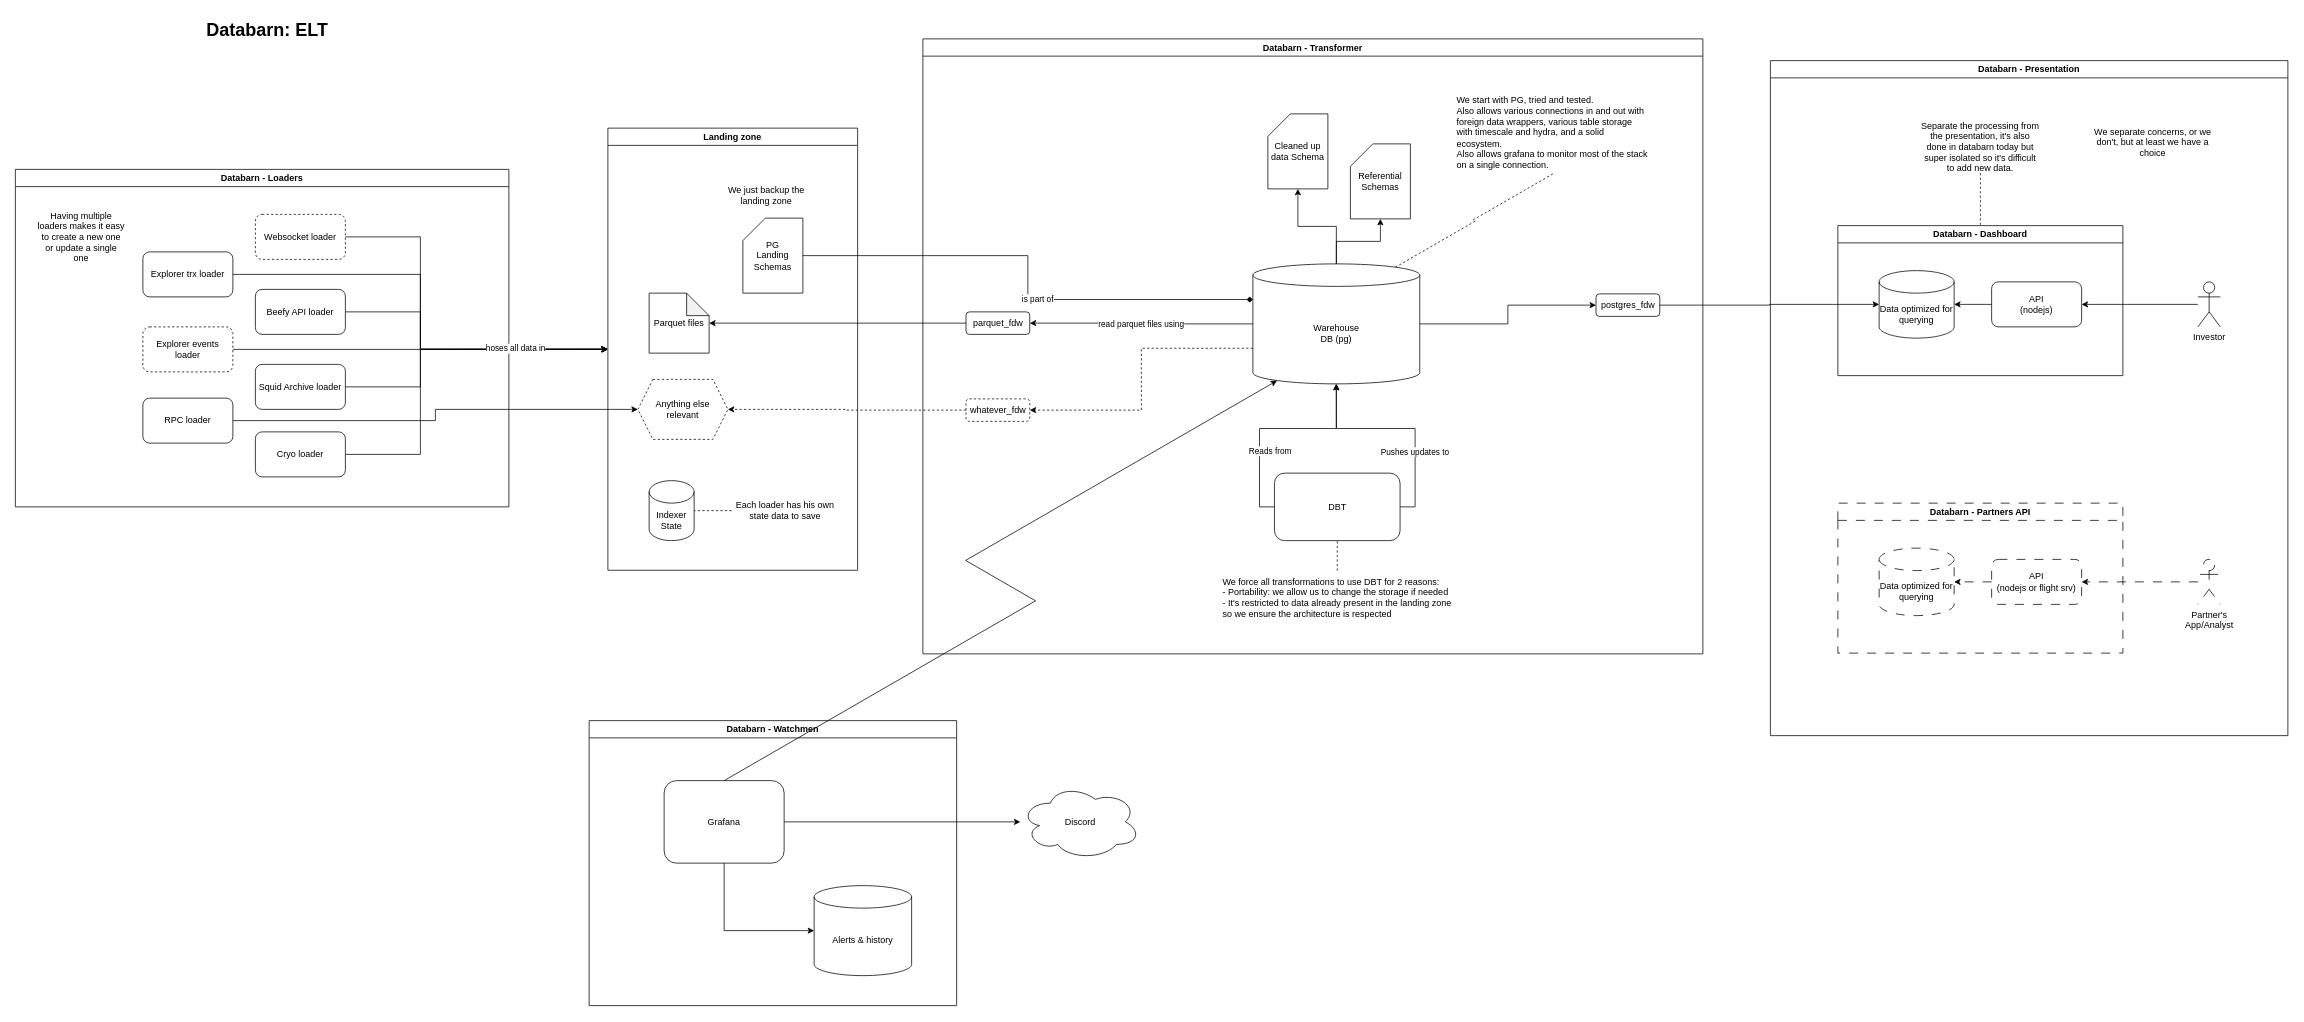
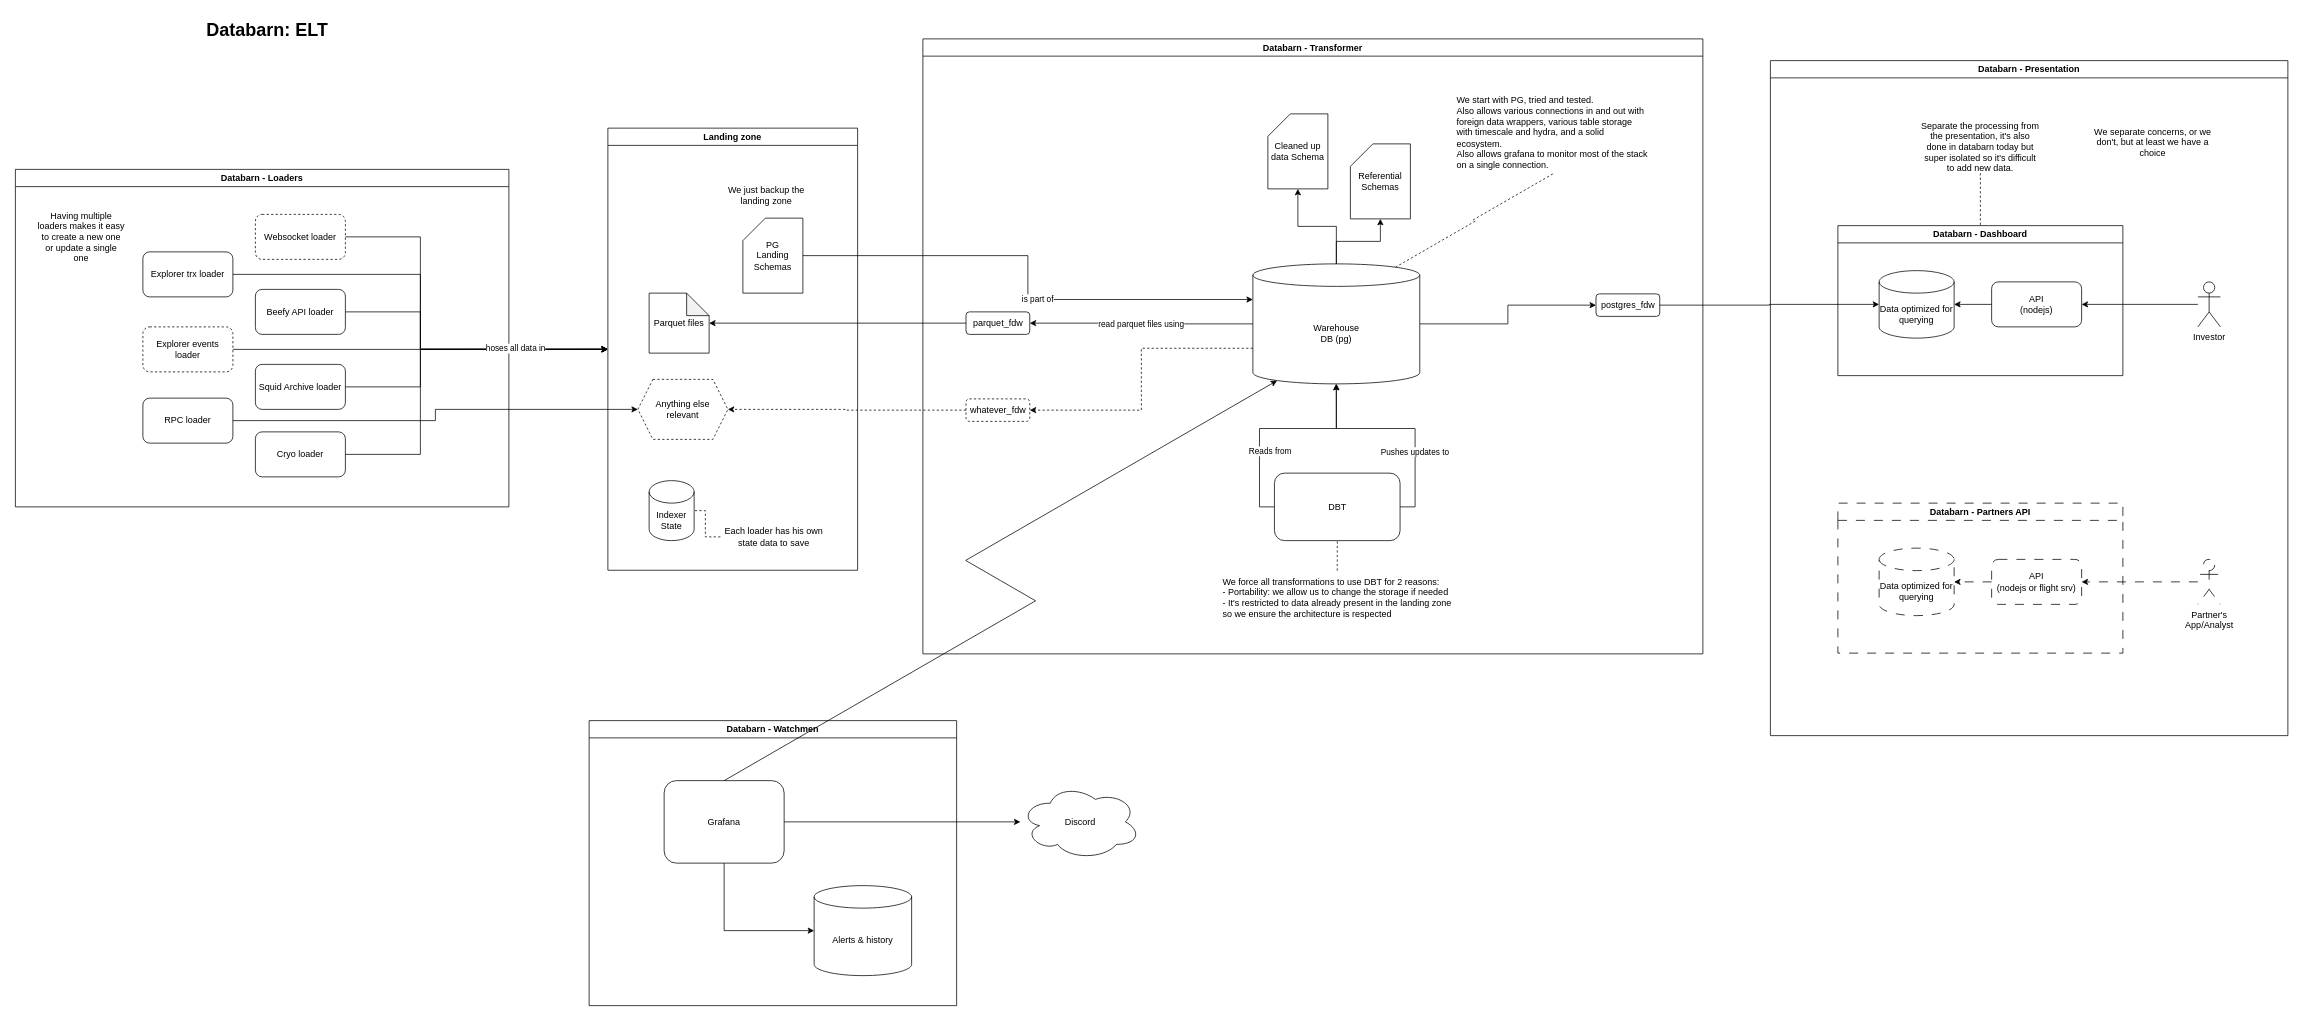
edge "PG Landing Schemas" -> "Warehouse DB (pg)": arrowhead diamond -> classic
node "Each loader has his own state data to save": moved (785, 510) -> (774, 537)
